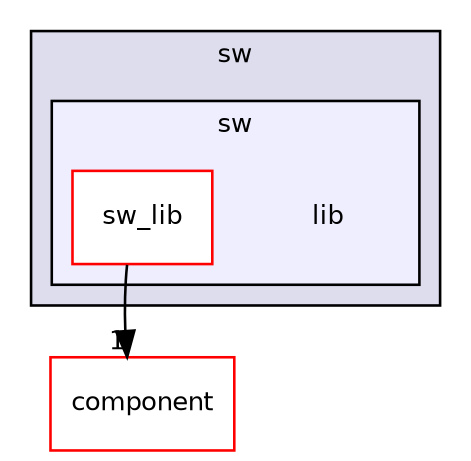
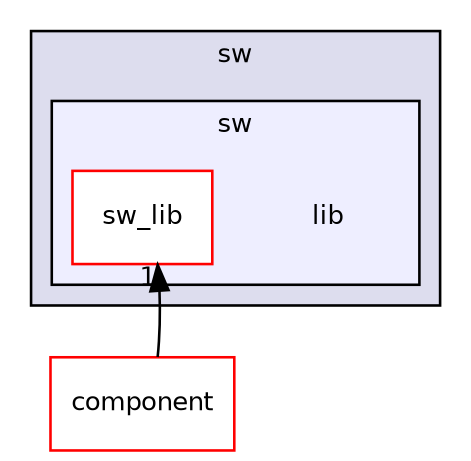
edge "sw_lib" -> "component": reversed
